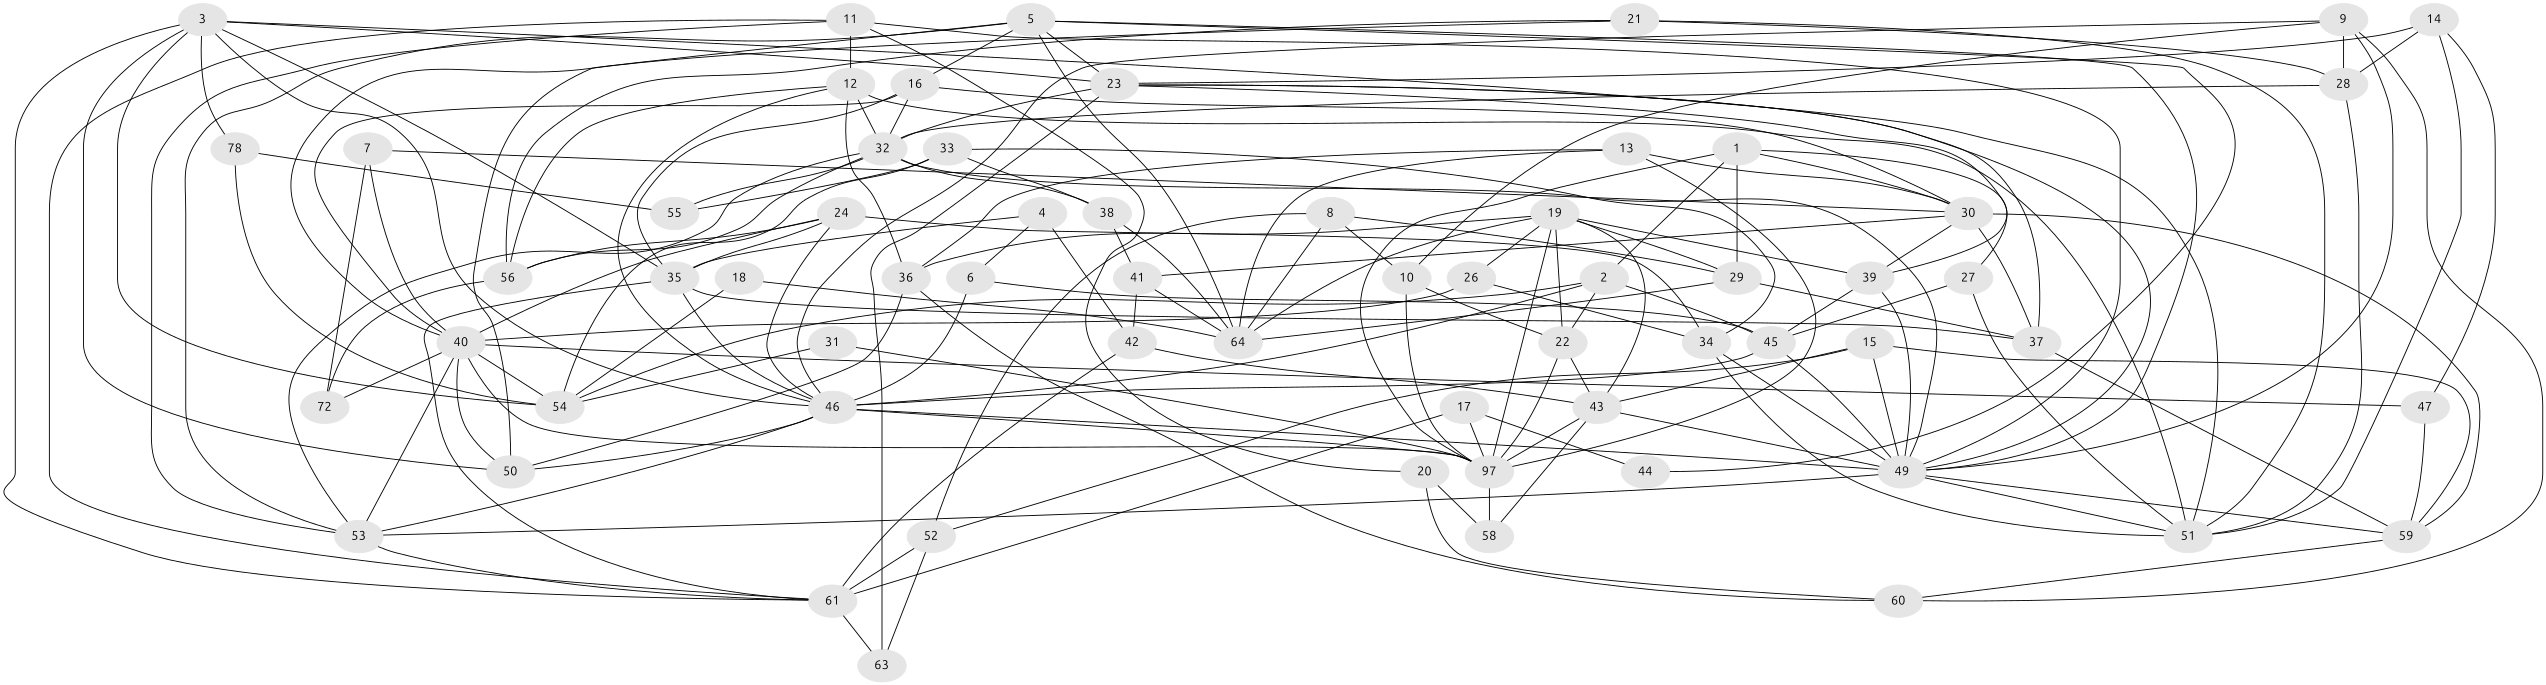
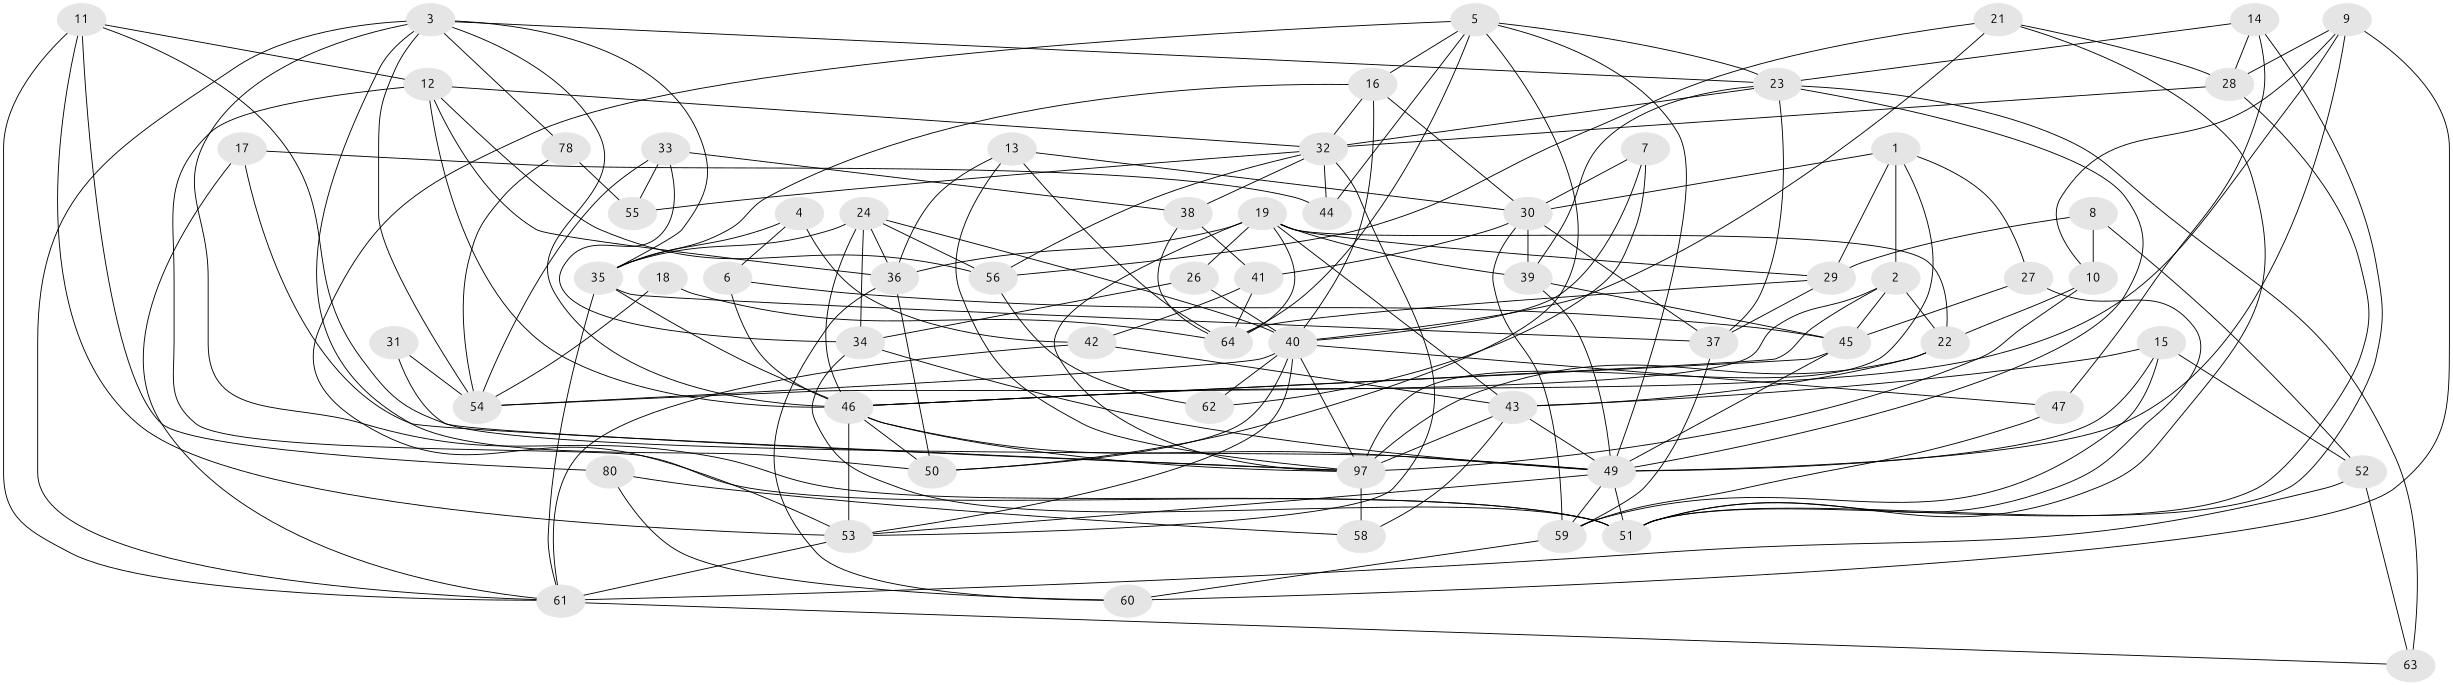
edge "32" -- "49": now "32" -- "44"
edge "24" -- "36": added
edge "8" -- "64": removed
node "72": label "72" -> "62"
node "20": label "20" -> "80"
